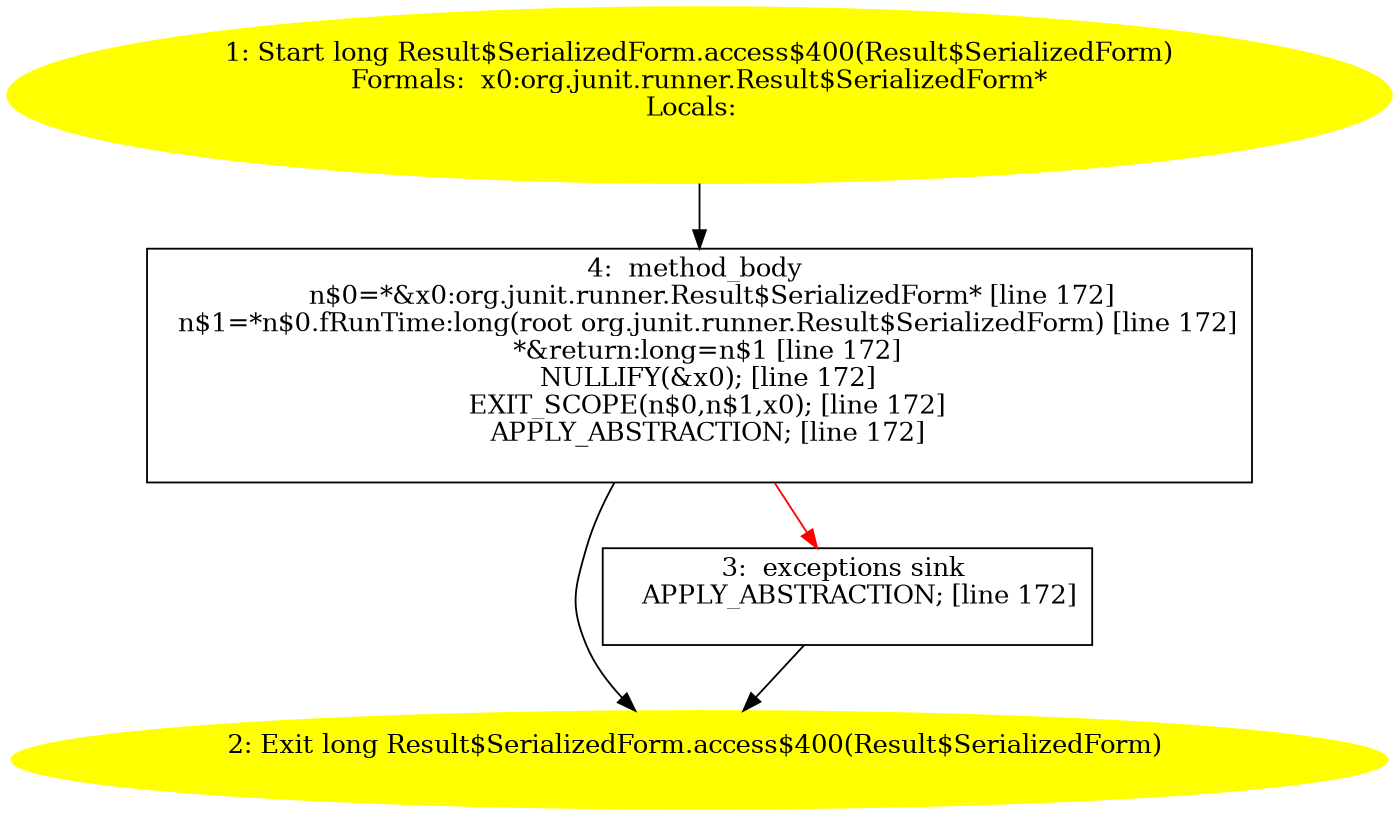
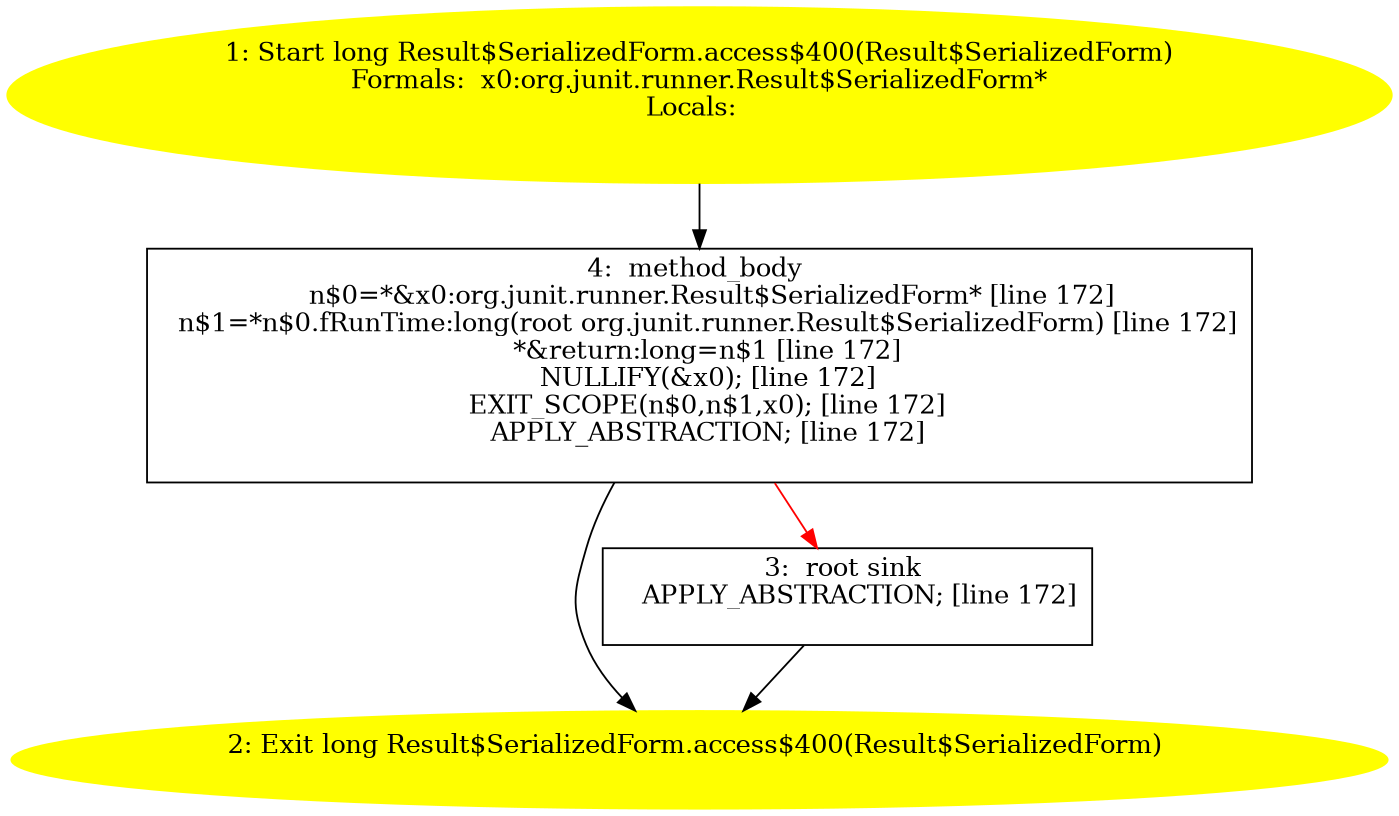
node "3:  exceptions sink APPLY_ABSTRACTION; [line 172]": label "3:  exceptions sink APPLY_ABSTRACTION; [line 172]" -> "3:  root sink APPLY_ABSTRACTION; [line 172]"
